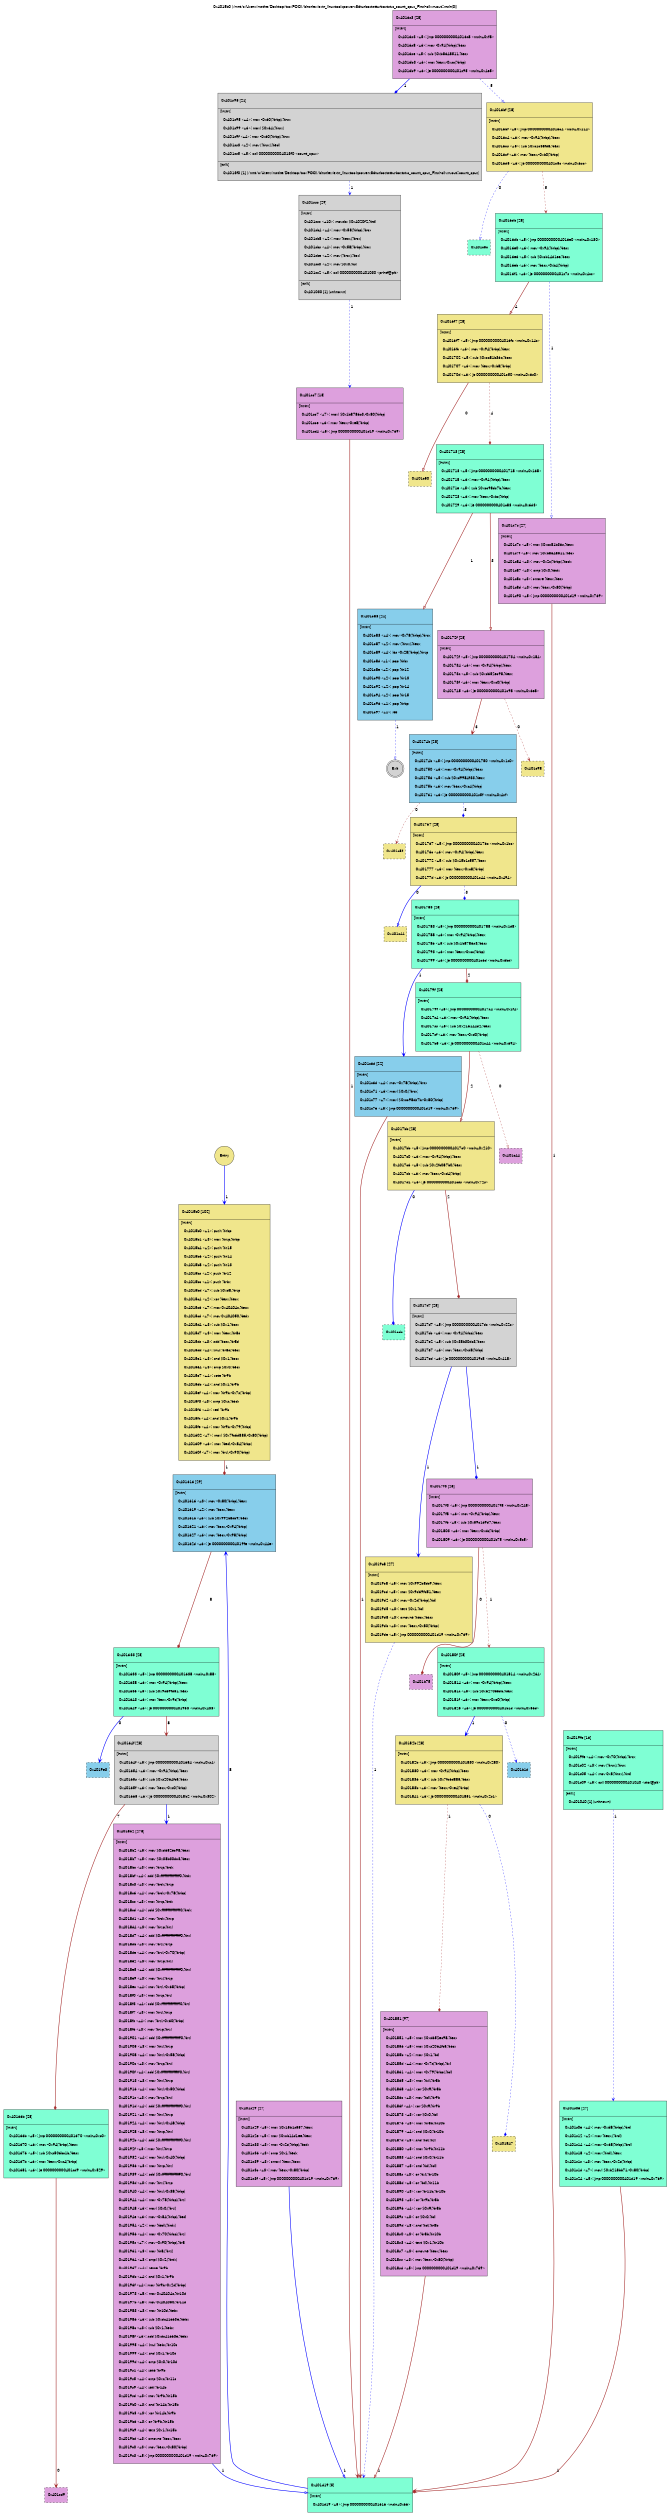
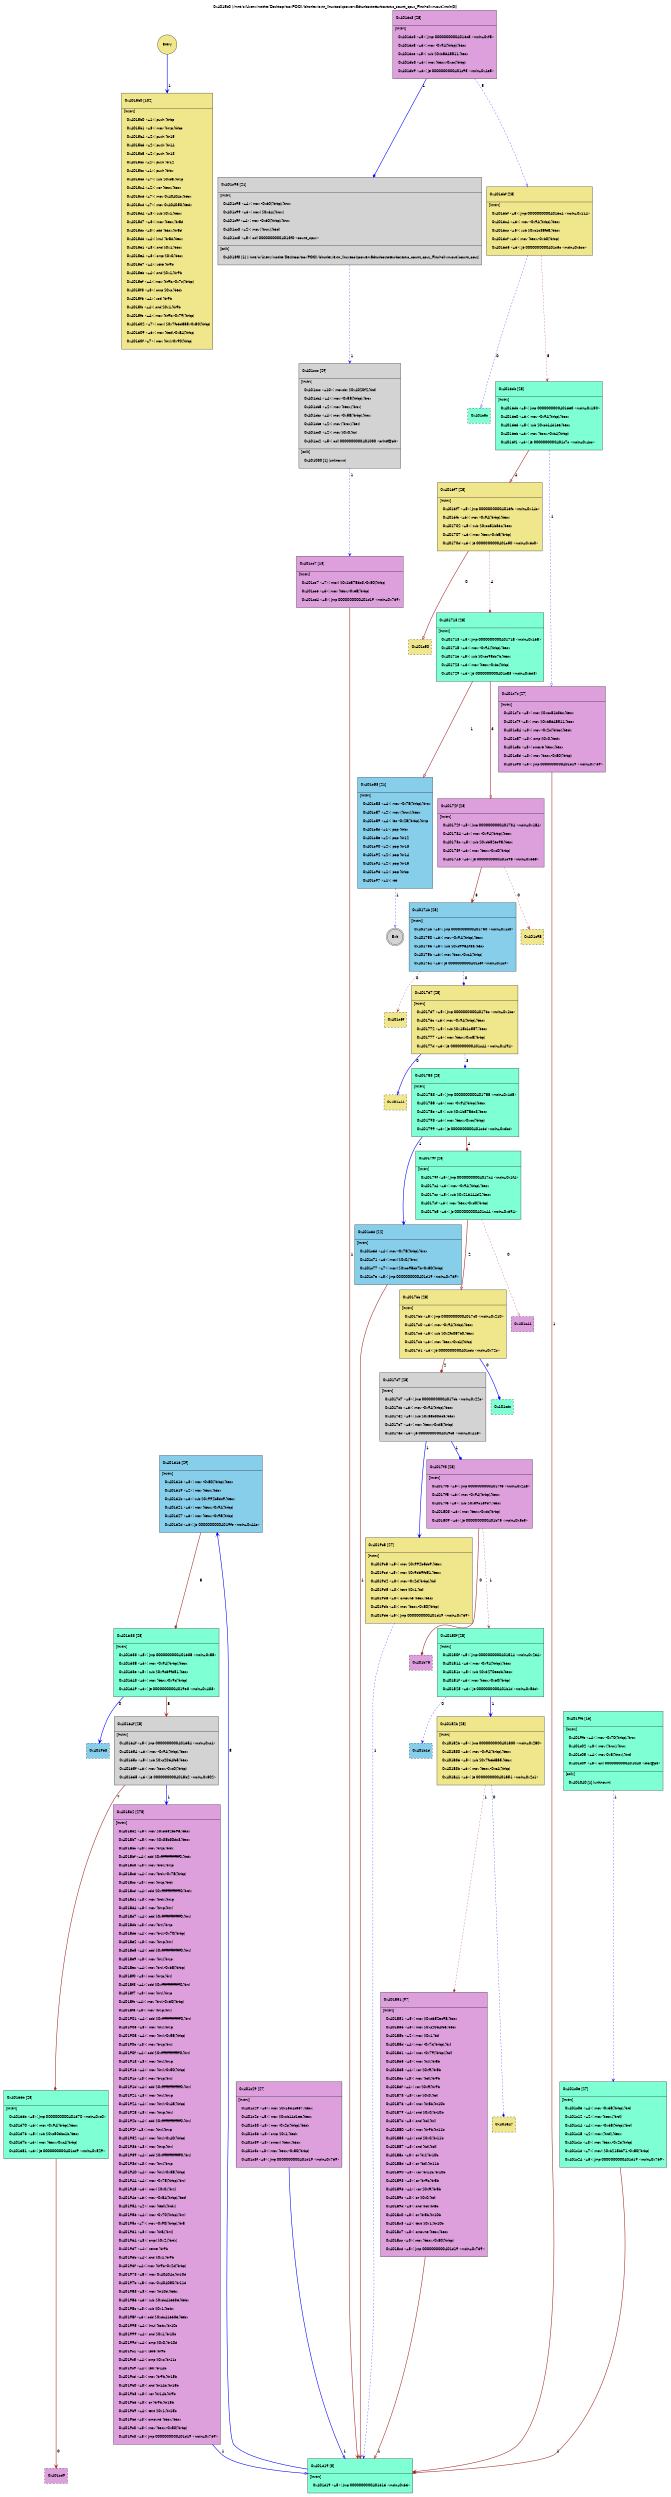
edge "0x401783 [28]" -> "0x40179f [28]": label " 2" -> " 4"
edge "0x4015b0 [102]" -> "0x401616 [29]": removed, label "1"
